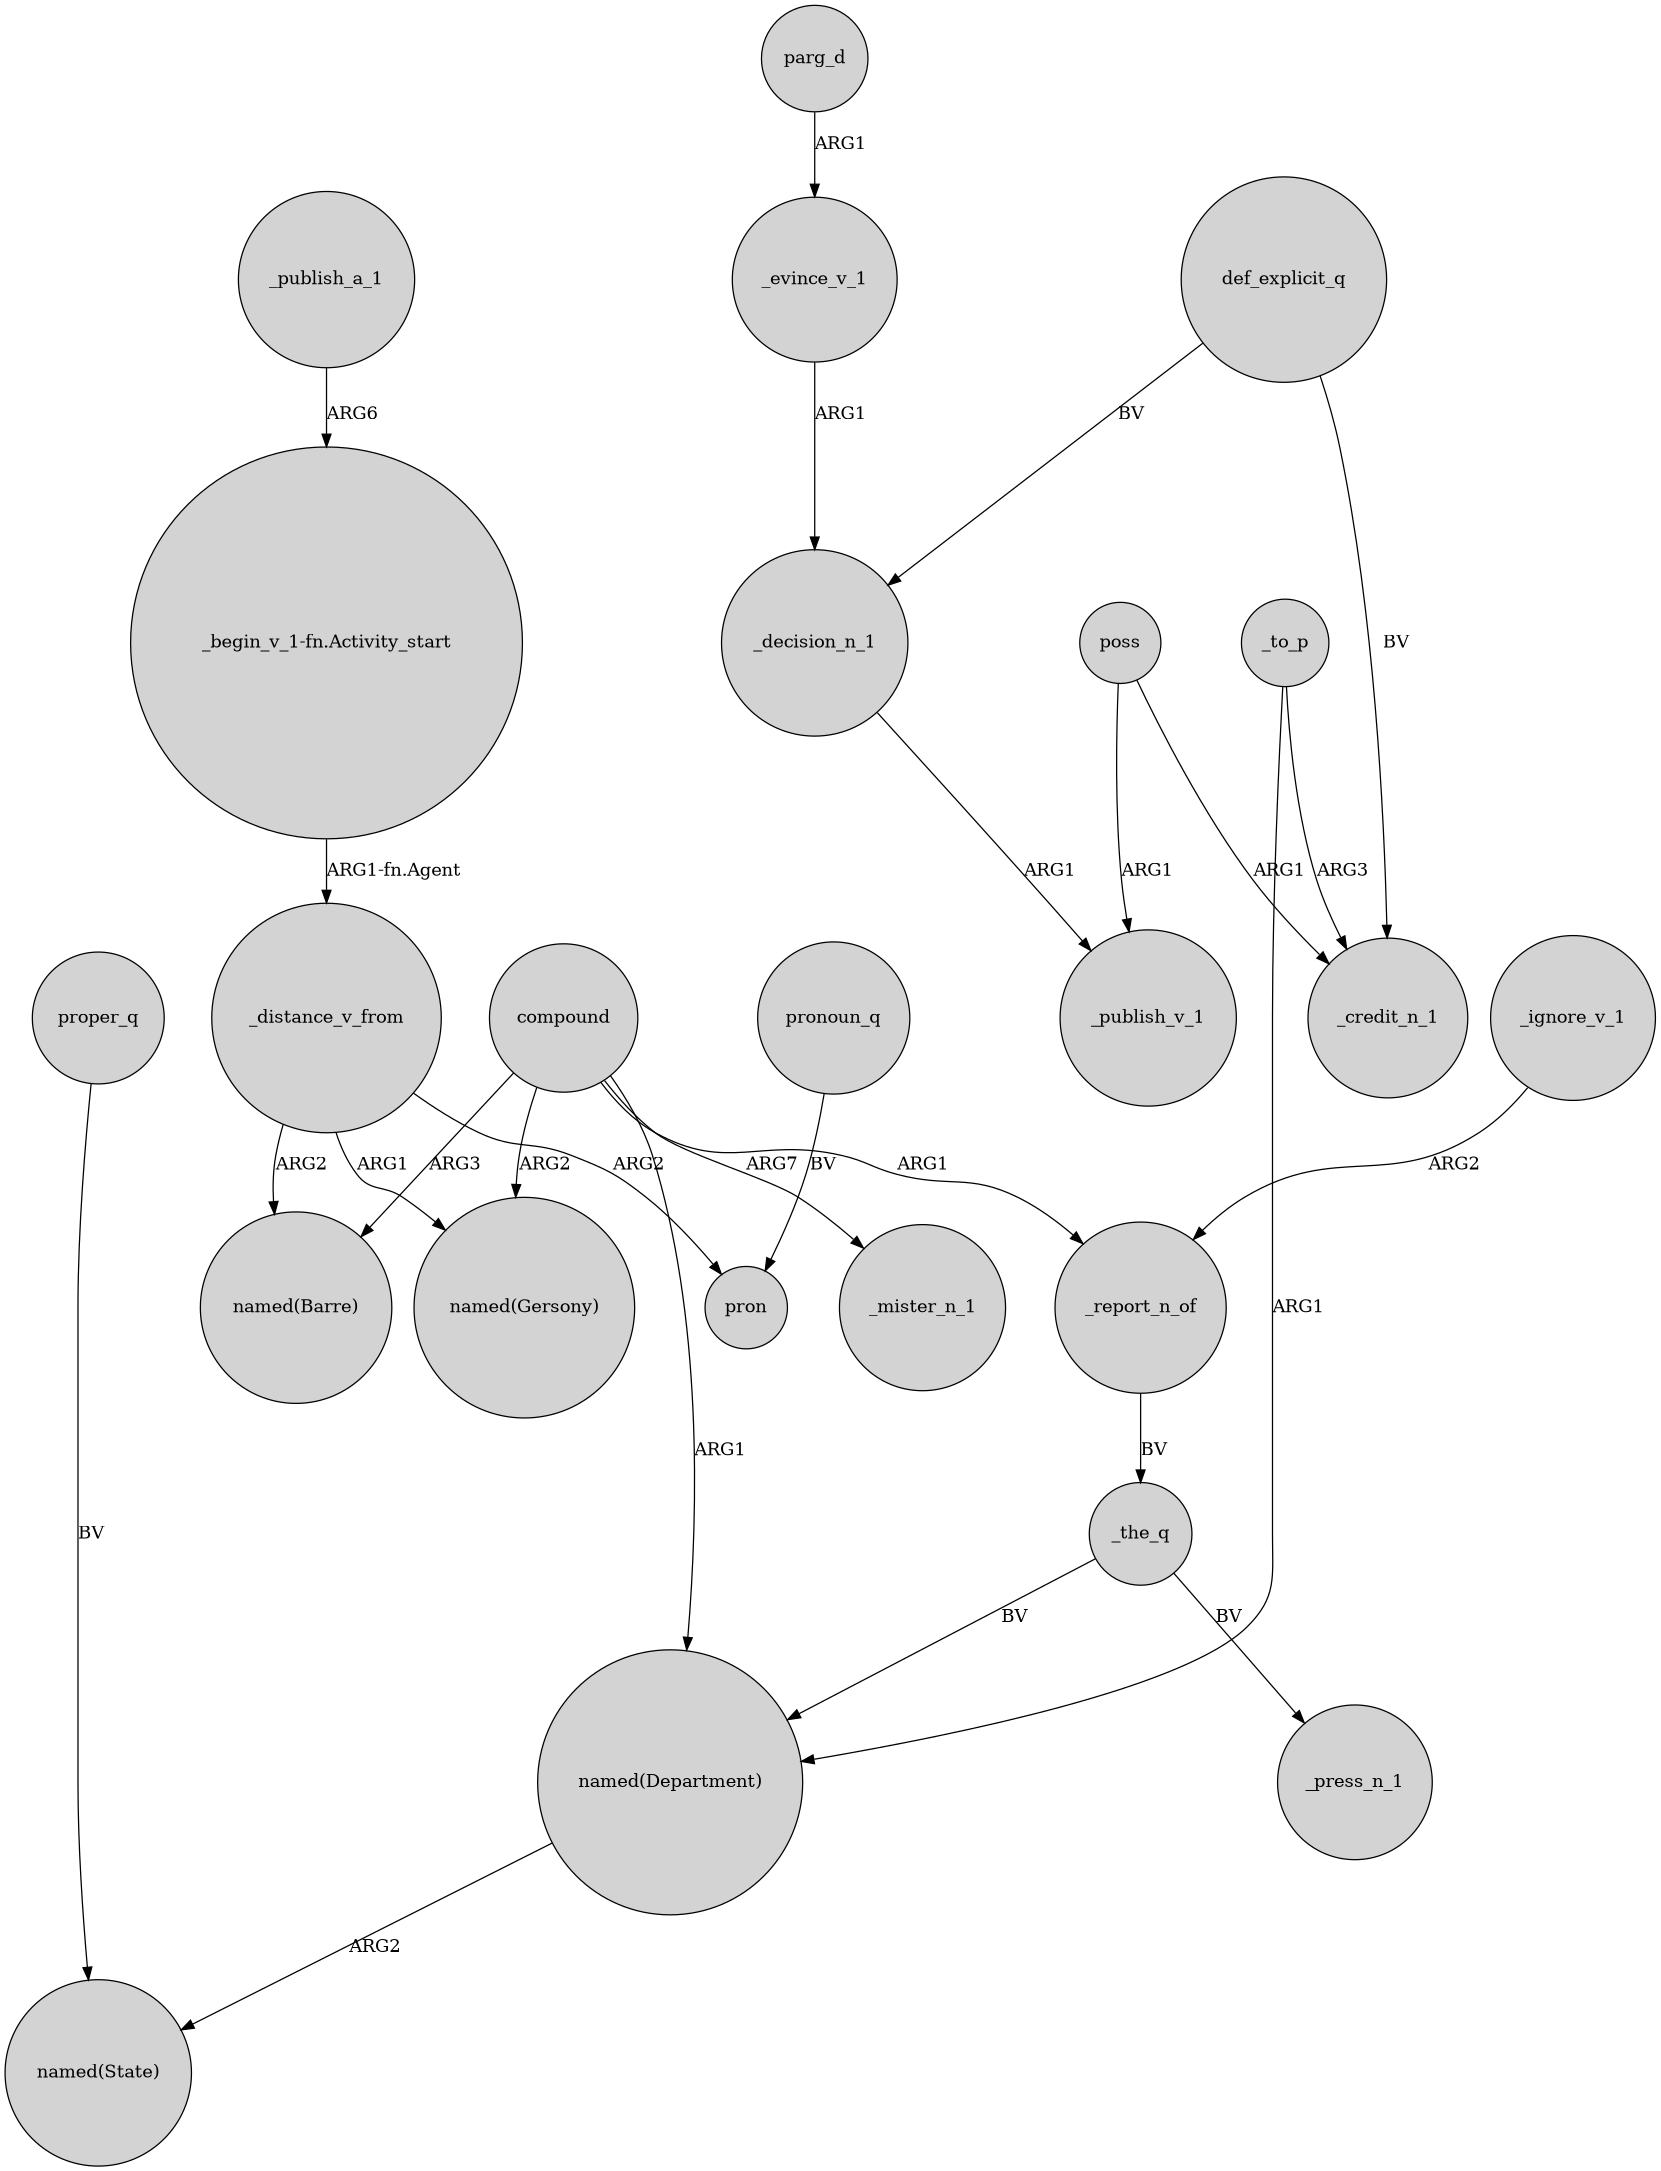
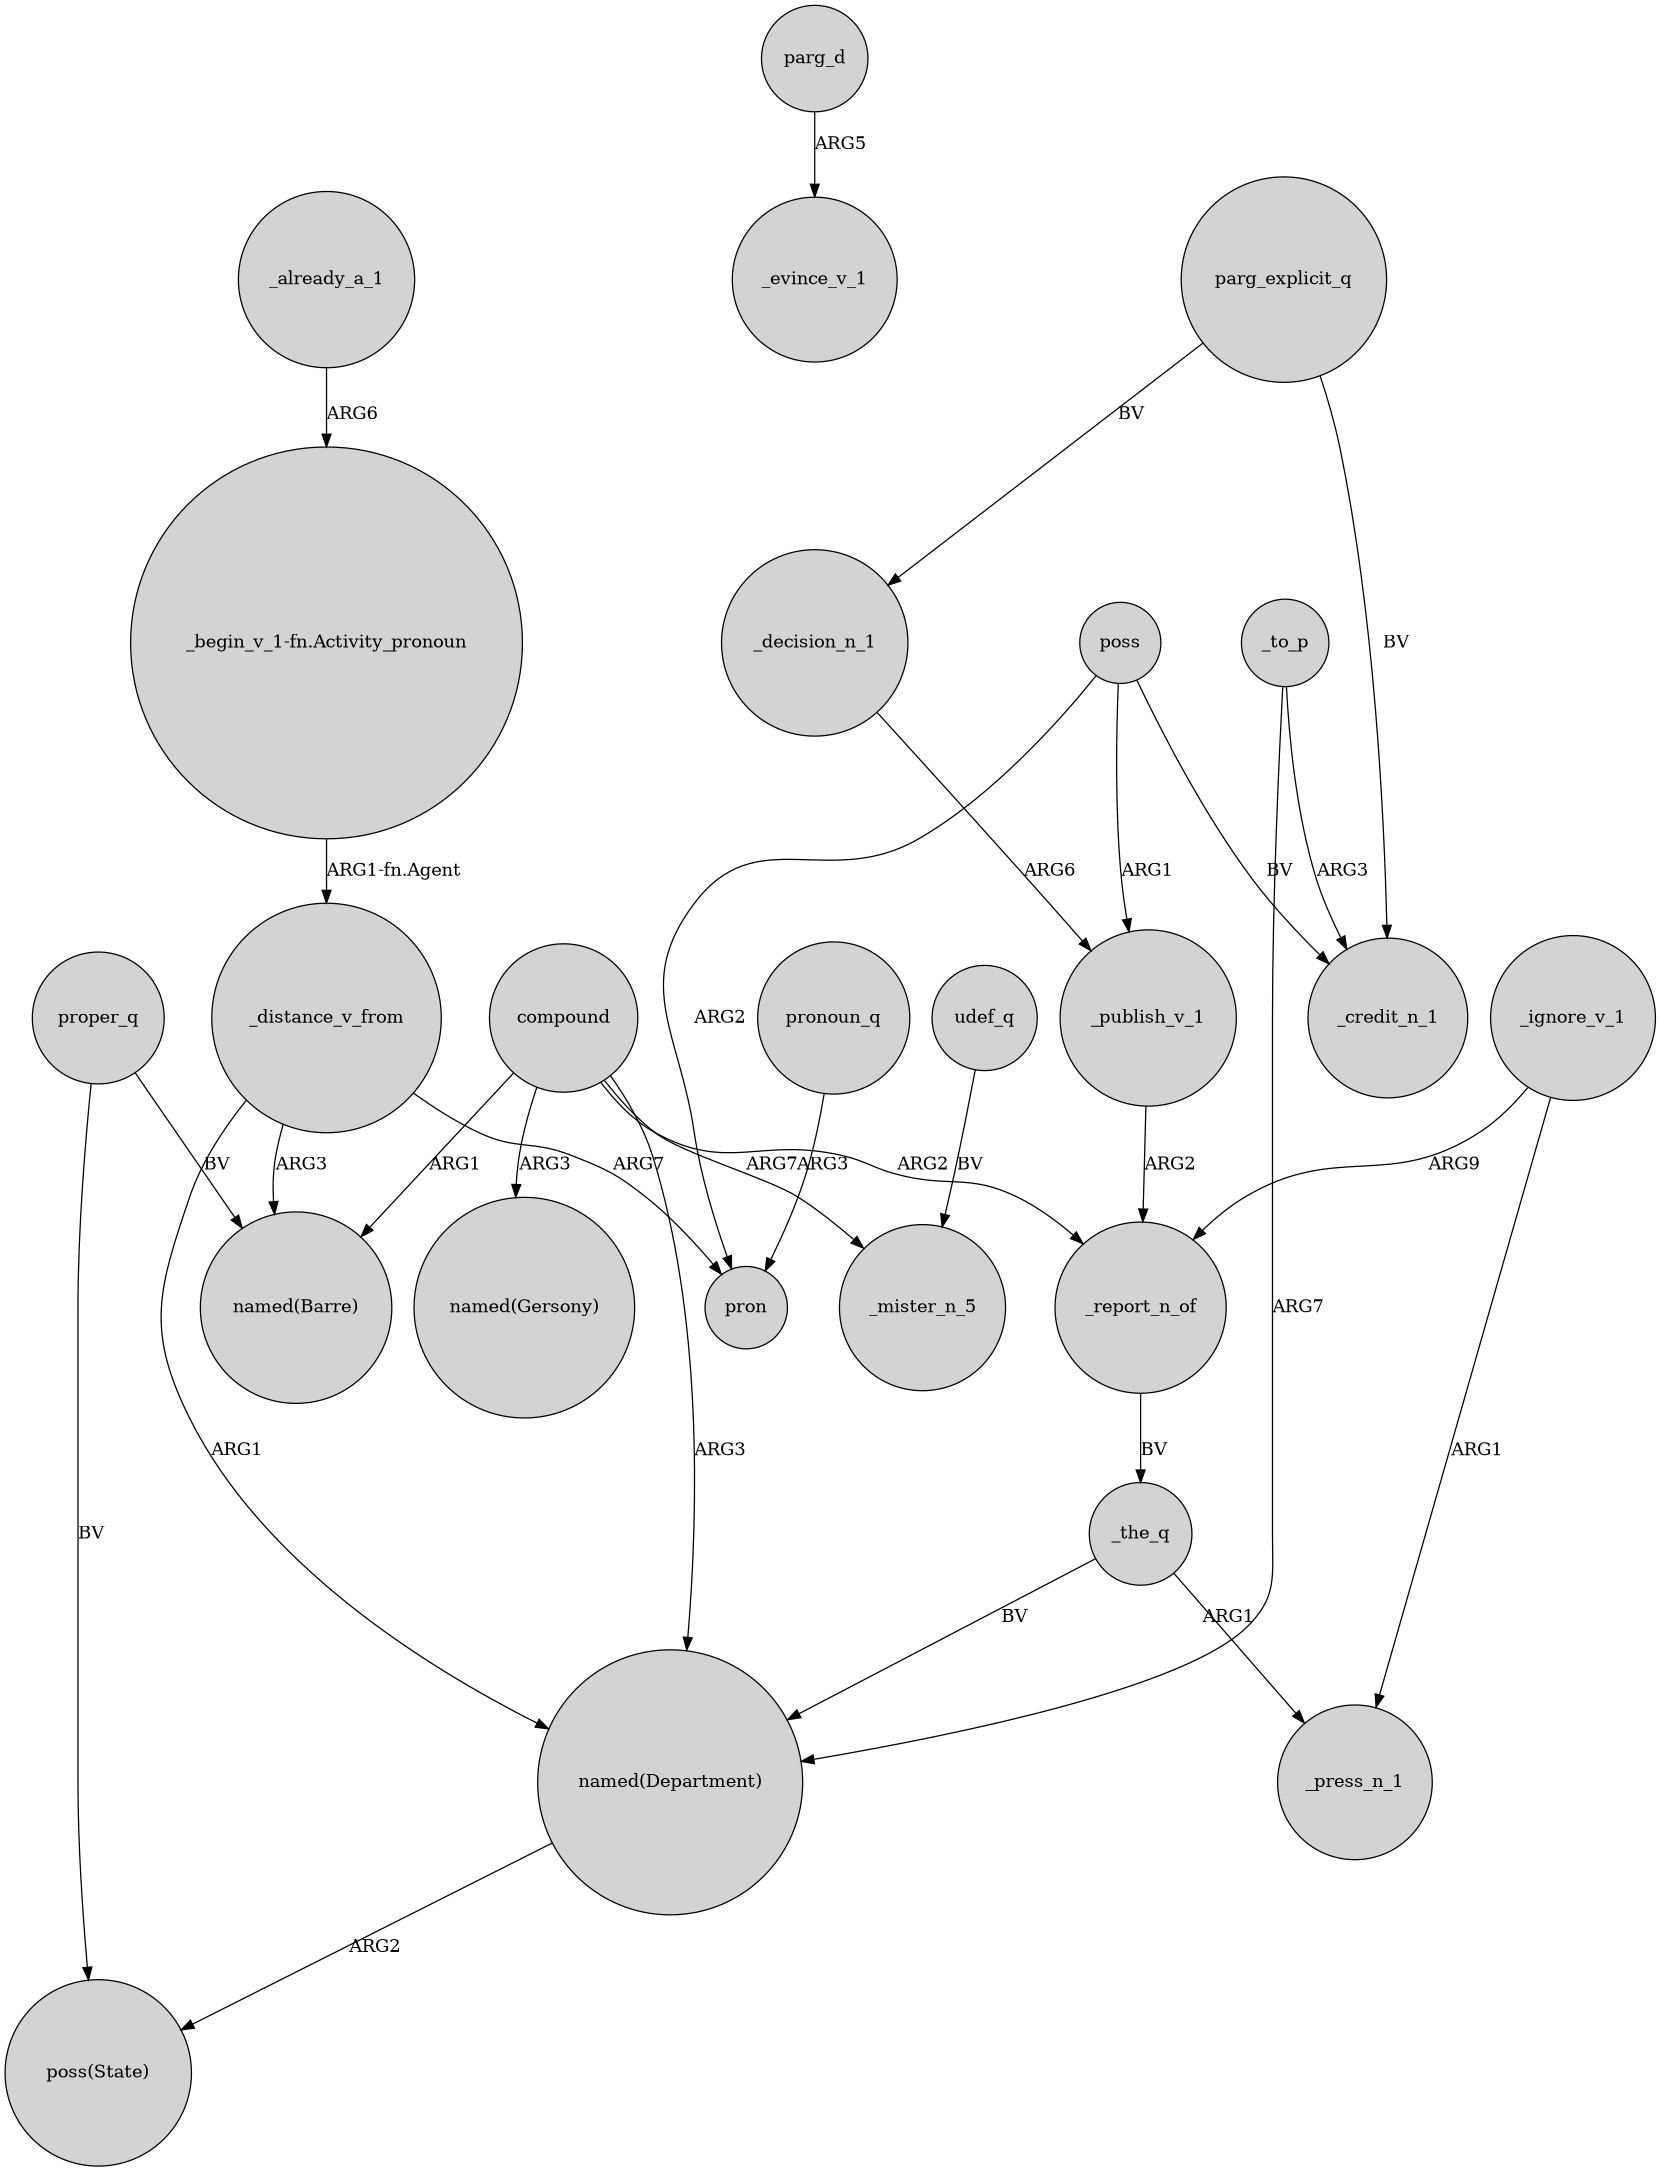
edge "parg_d" -> "_evince_v_1": label "ARG1" -> "ARG5"
node "_publish_a_1": label "_publish_a_1" -> "_already_a_1"
node "def_explicit_q": label "def_explicit_q" -> "parg_explicit_q"
edge "_evince_v_1" -> "_decision_n_1": removed, label "ARG1"
node "_begin_v_1-fn.Activity_start": label "_begin_v_1-fn.Activity_start" -> "_begin_v_1-fn.Activity_pronoun"
edge "poss" -> "pron": added, label "ARG2"
edge "_decision_n_1" -> "_publish_v_1": label "ARG1" -> "ARG6"
edge "poss" -> "_credit_n_1": label "ARG1" -> "BV"
node "udef_q": added
edge "proper_q" -> "named(Barre)": added, label "BV"
edge "_publish_v_1" -> "_report_n_of": added, label "ARG2"
edge "_distance_v_from" -> "named(Barre)": label "ARG2" -> "ARG3"
edge "compound" -> "named(Barre)": label "ARG3" -> "ARG1"
edge "compound" -> "named(Gersony)": label "ARG2" -> "ARG3"
edge "_distance_v_from" -> "pron": label "ARG2" -> "ARG7"
edge "pronoun_q" -> "pron": label "BV" -> "ARG3"
edge "compound" -> "_report_n_of": label "ARG1" -> "ARG2"
edge "_ignore_v_1" -> "_report_n_of": label "ARG2" -> "ARG9"
edge "_distance_v_from" -> "named(Gersony)": now "_distance_v_from" -> "named(Department)"
node "_mister_n_1": label "_mister_n_1" -> "_mister_n_5"
edge "_to_p" -> "named(Department)": label "ARG1" -> "ARG7"
edge "_ignore_v_1" -> "_press_n_1": added, label "ARG1"
edge "compound" -> "named(Department)": label "ARG1" -> "ARG3"
edge "_the_q" -> "_press_n_1": label "BV" -> "ARG1"
node "named(State)": label "named(State)" -> "poss(State)"
